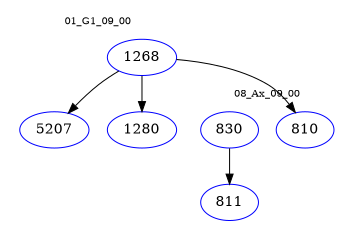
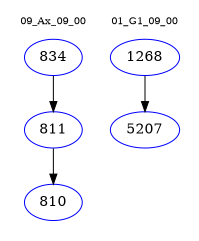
edge "1268" -> "810": now "811" -> "810"
cluster "08_Ax_09_00": label "08_Ax_09_00" -> "09_Ax_09_00"
node "1280": removed
node "830": label "830" -> "834"
